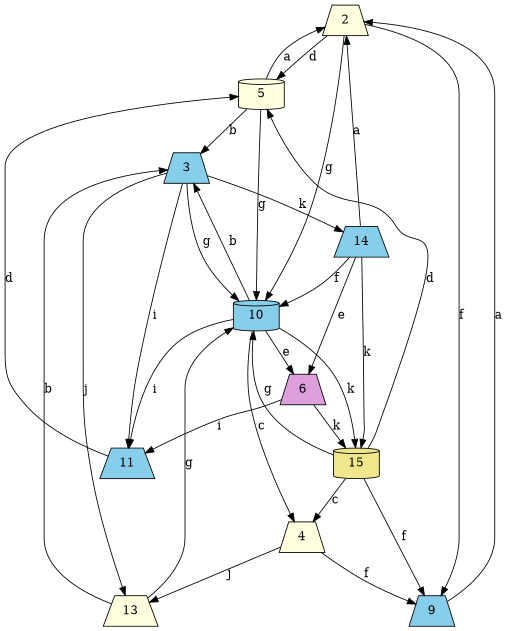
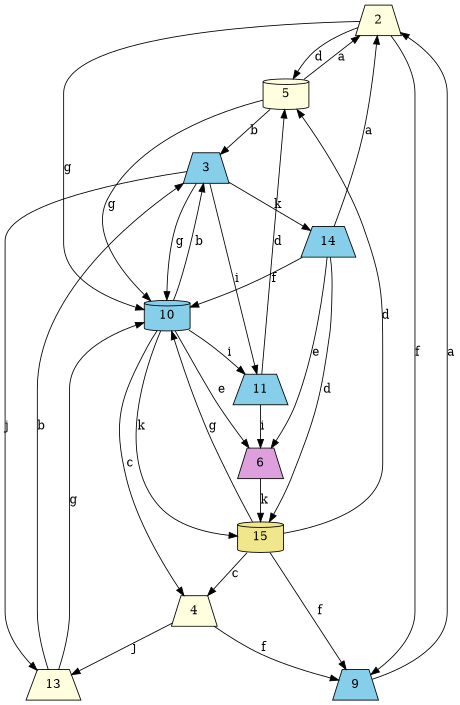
edge "14" -> "15": label "k" -> "d"
edge "6" -> "11": reversed
